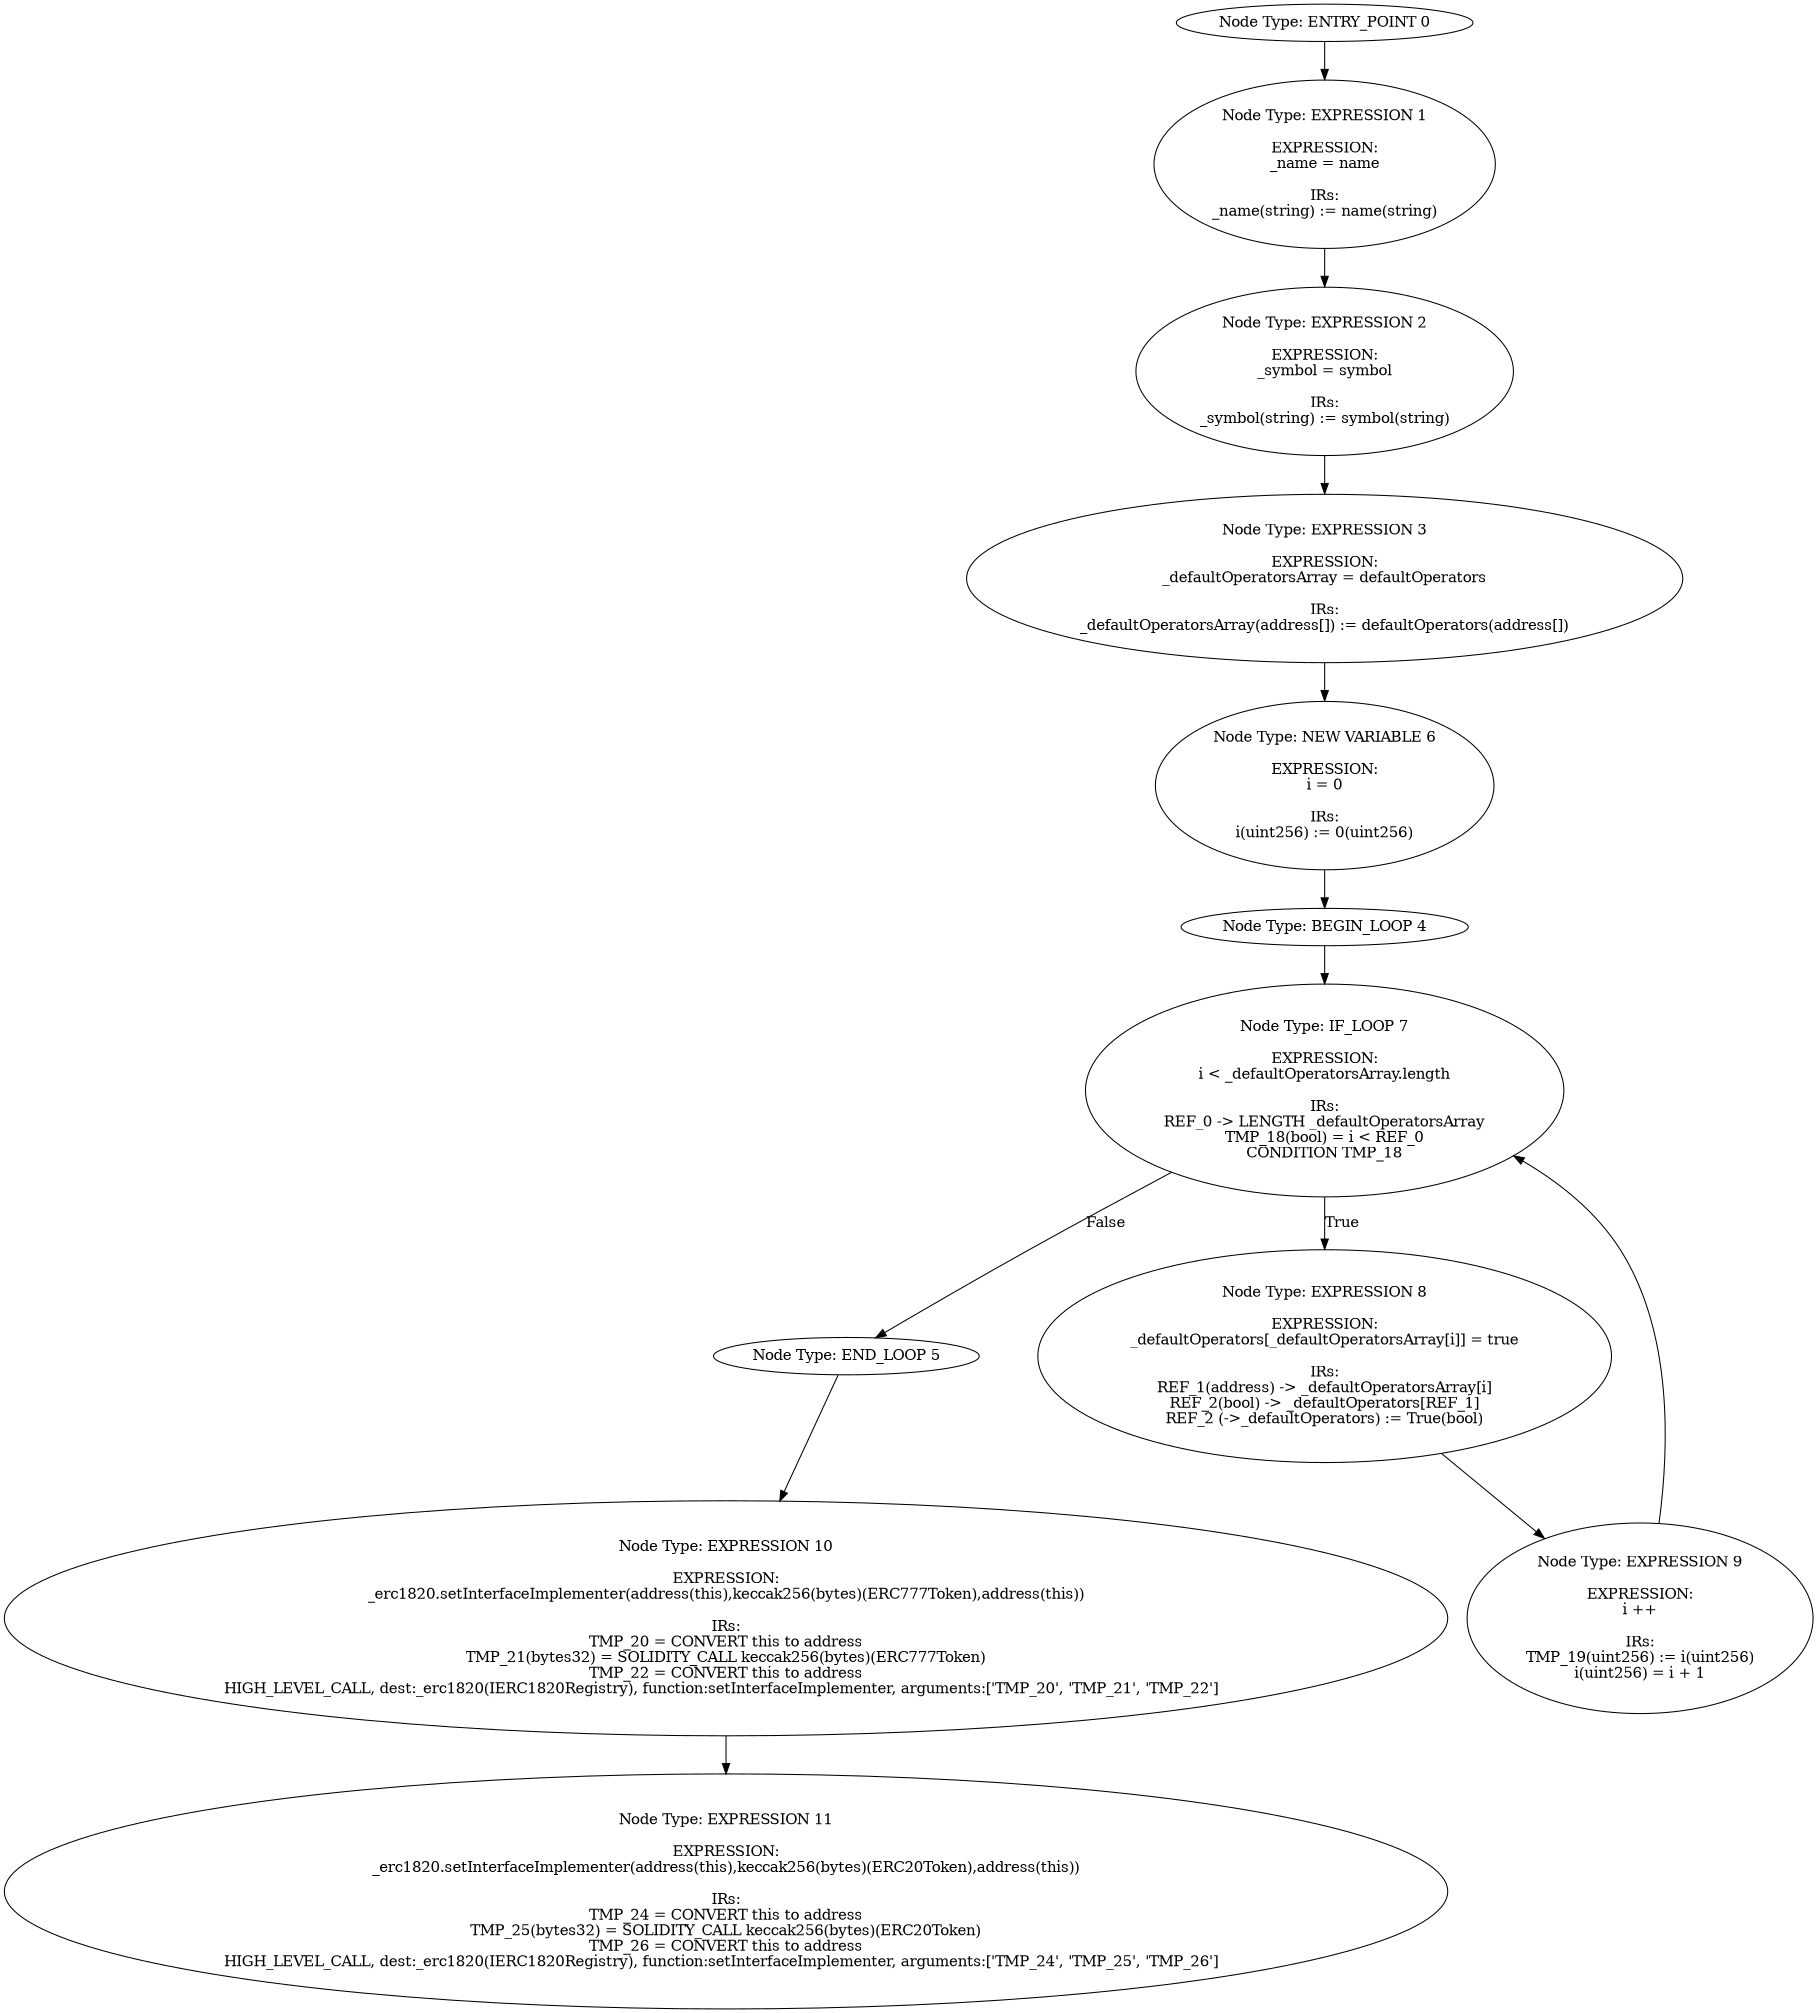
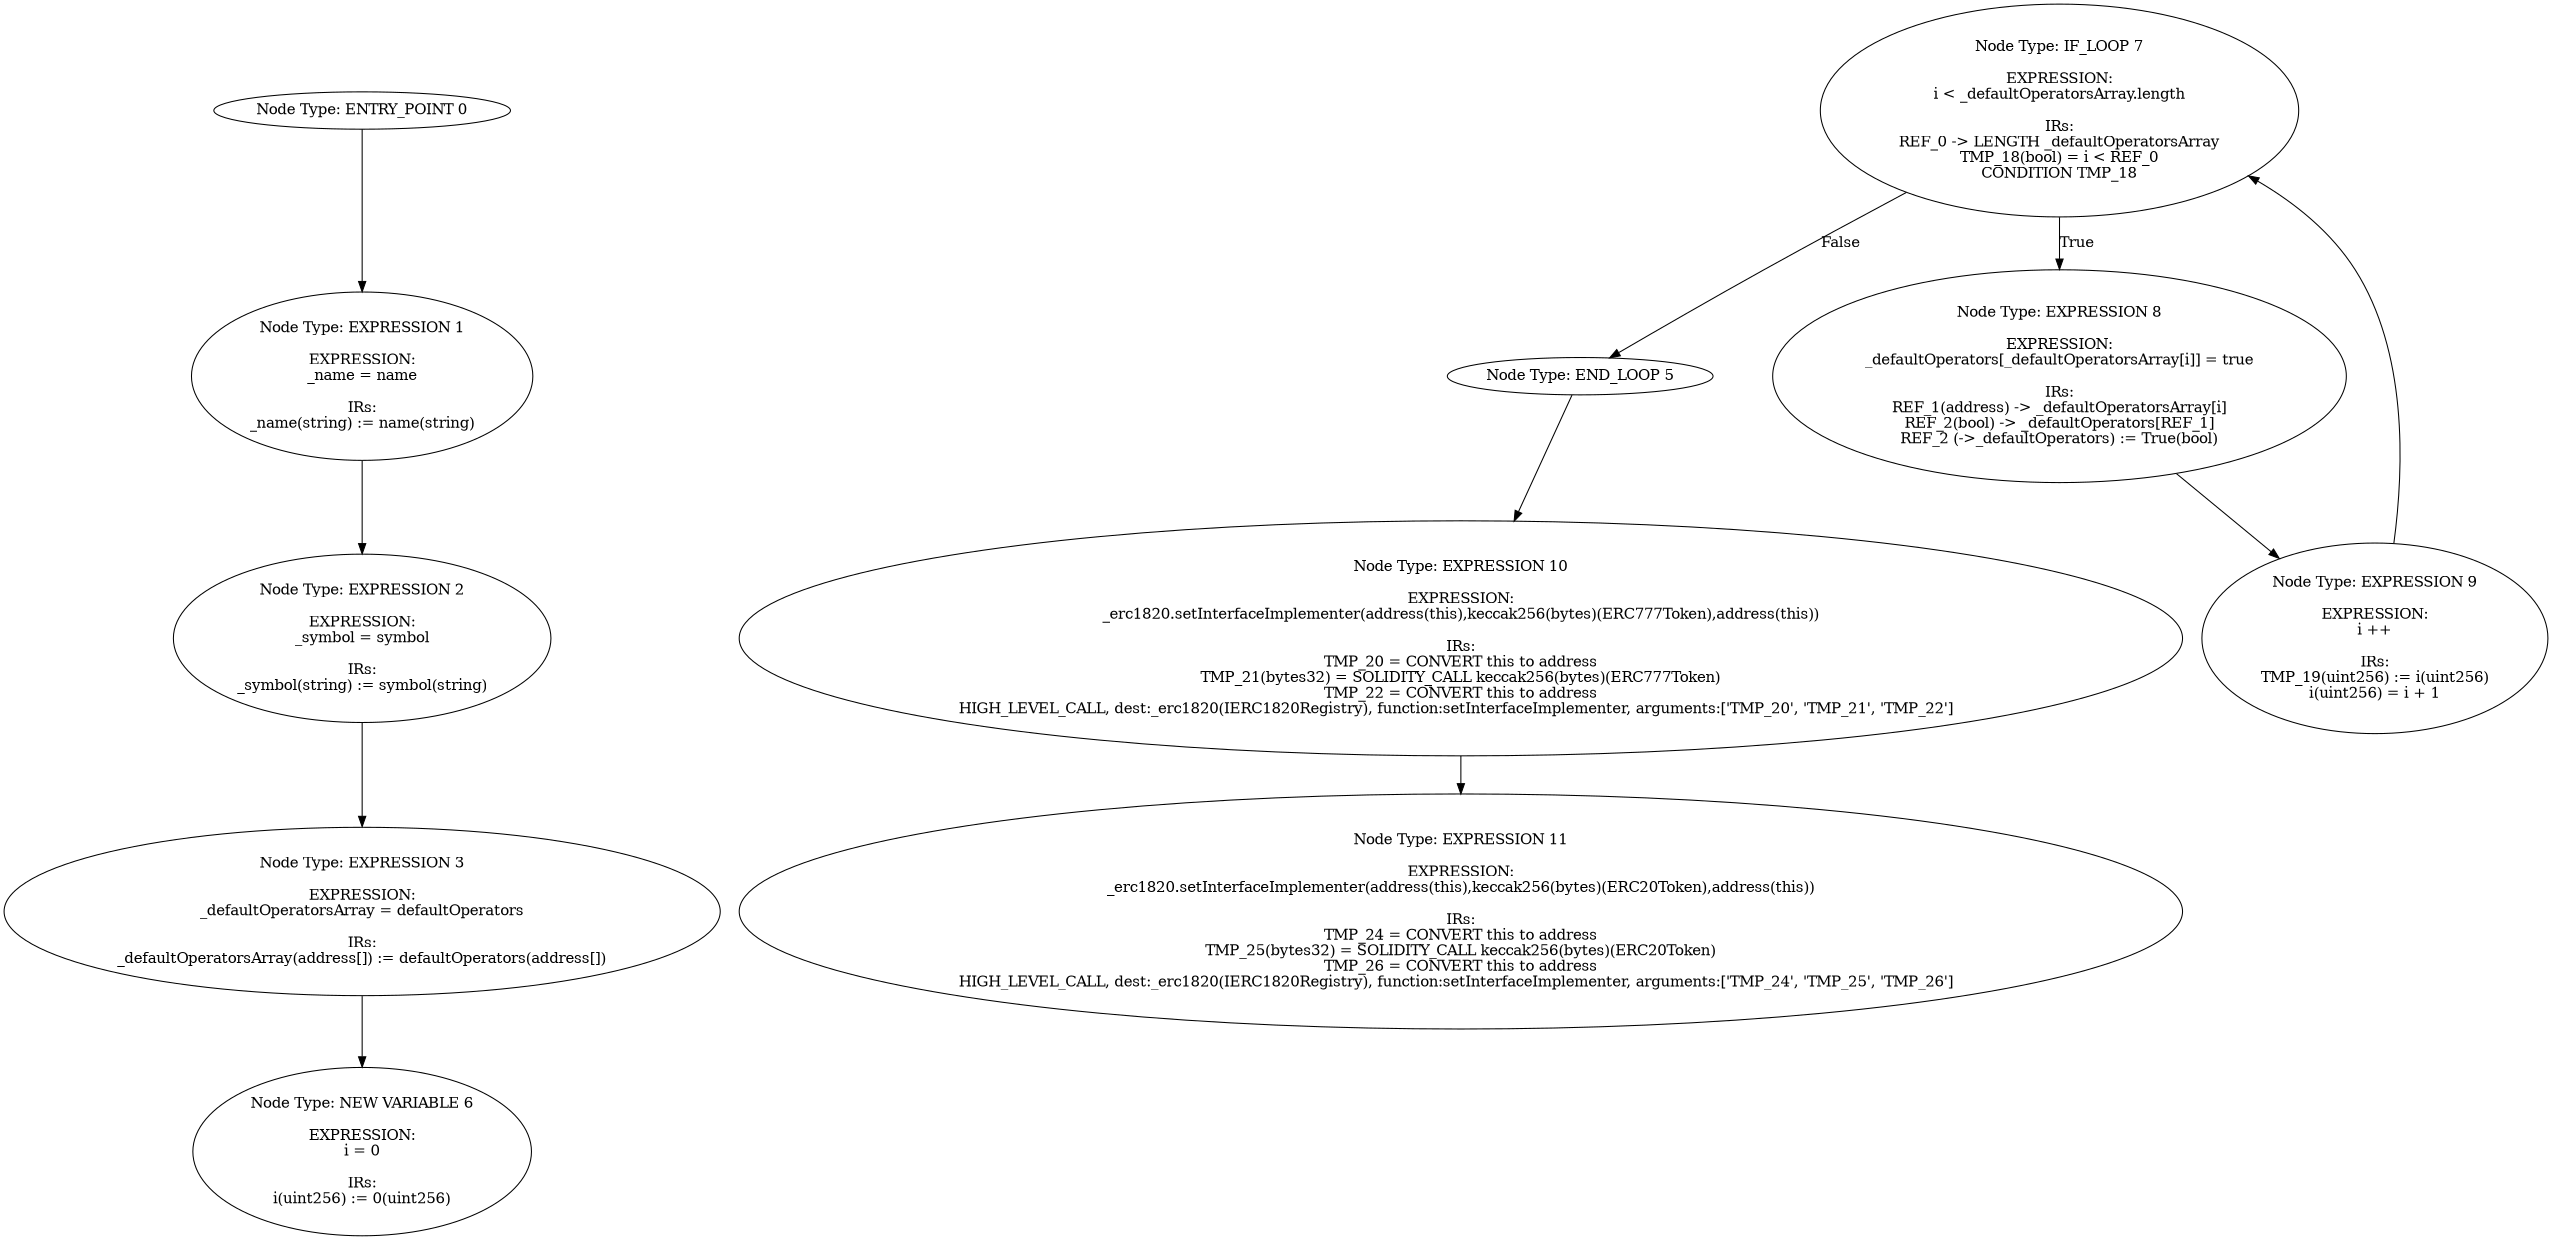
node "Node Type: BEGIN_LOOP 4": removed
